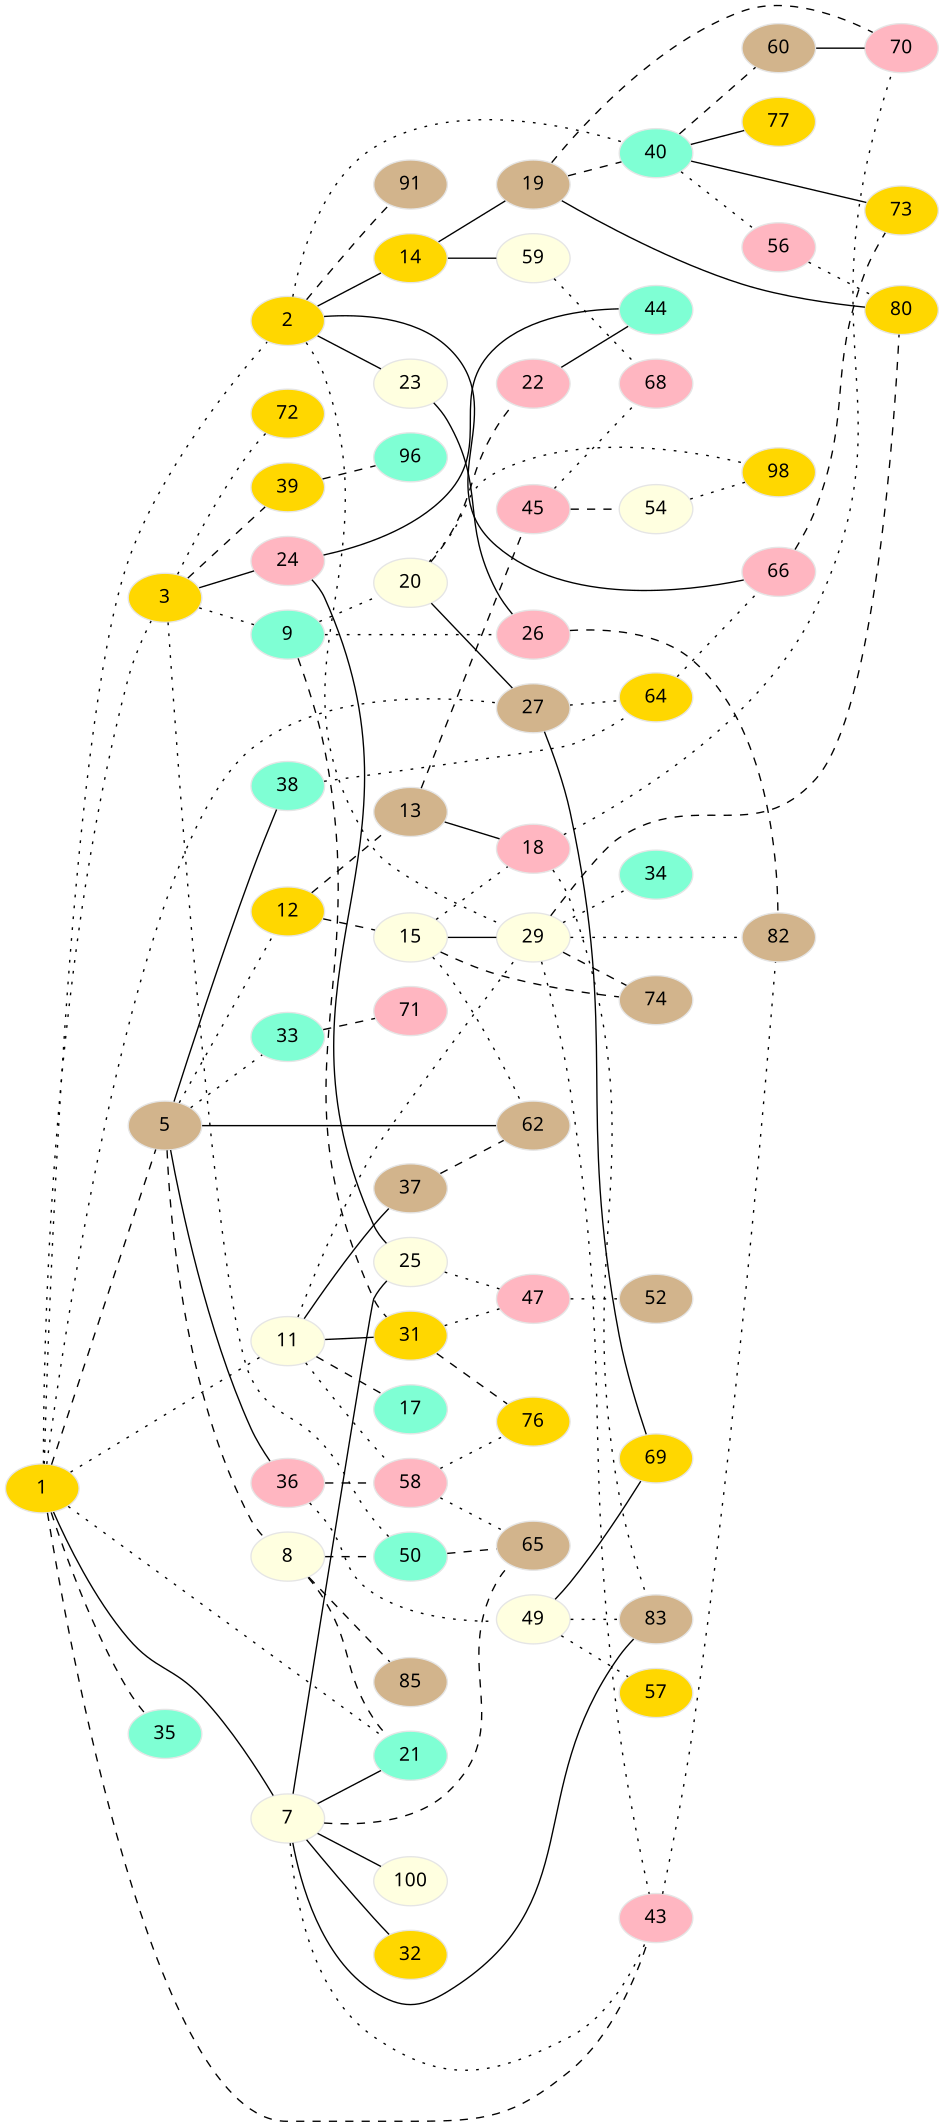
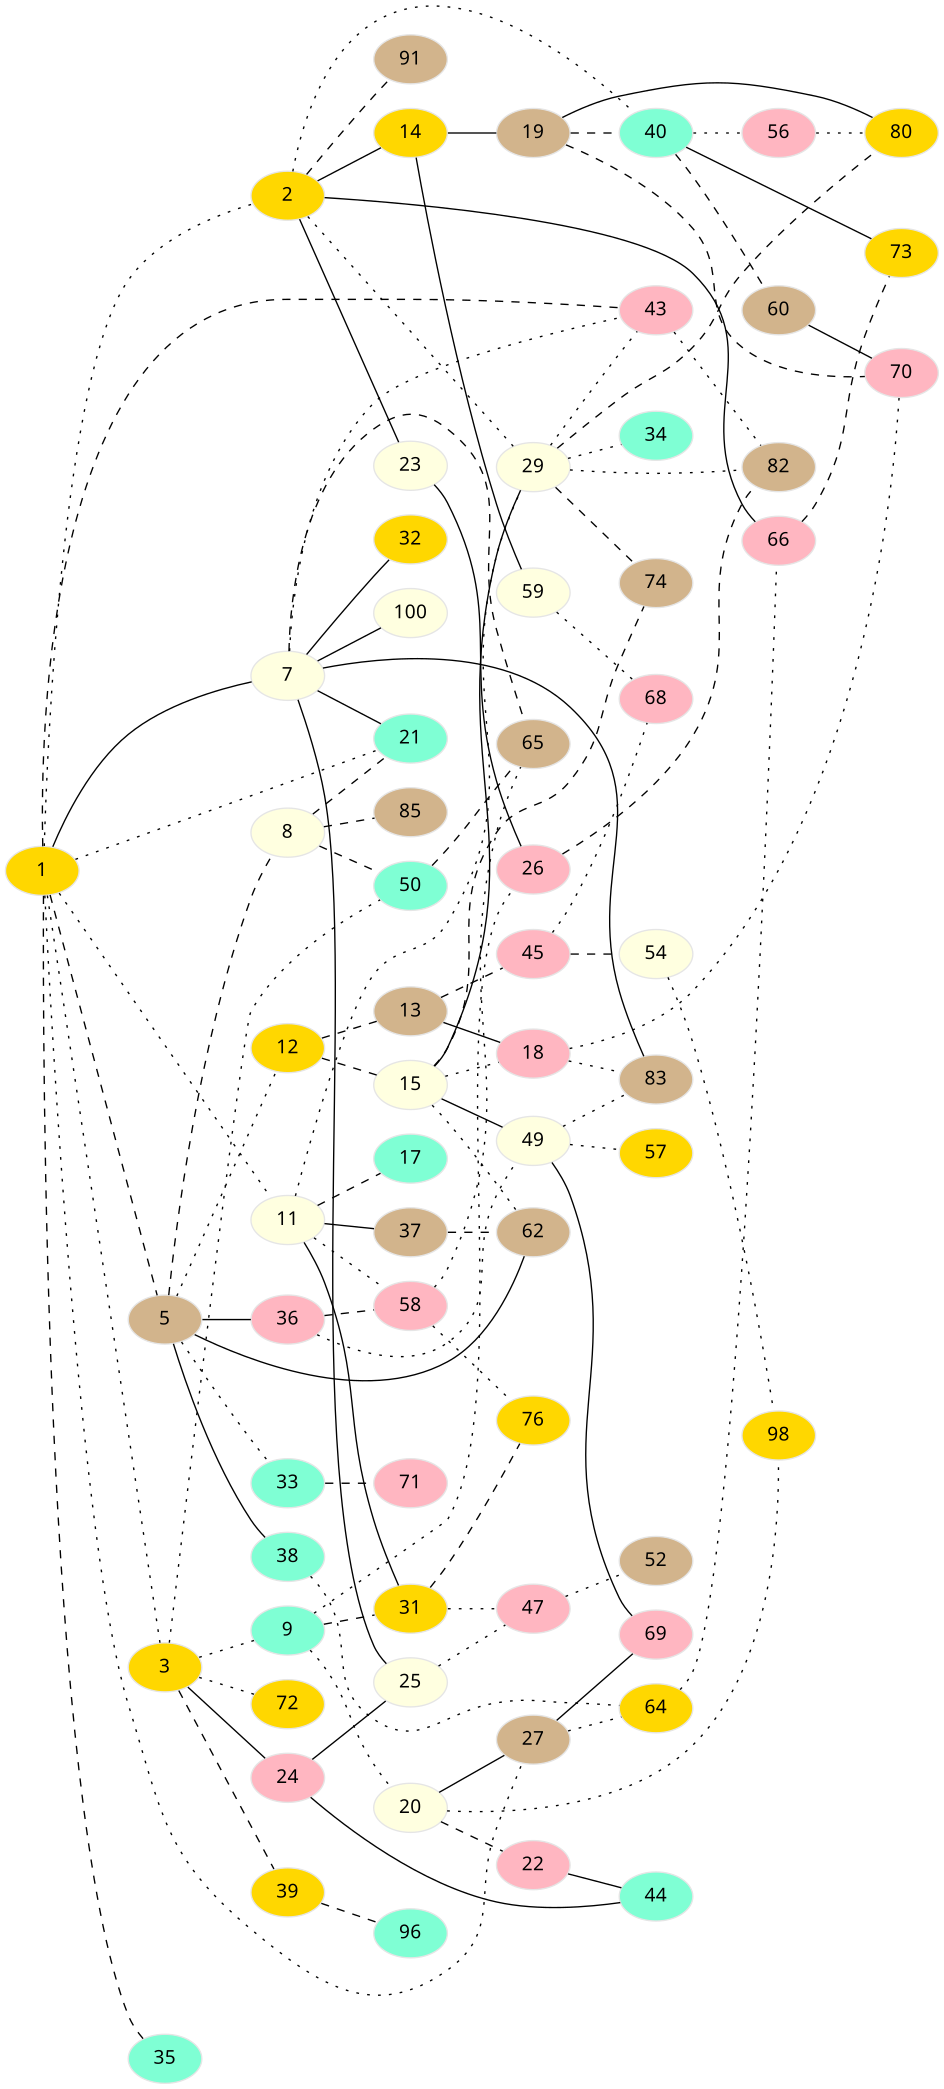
node "77": removed
edge "15" -- "49": added
node "69": fillcolor gold -> lightpink
